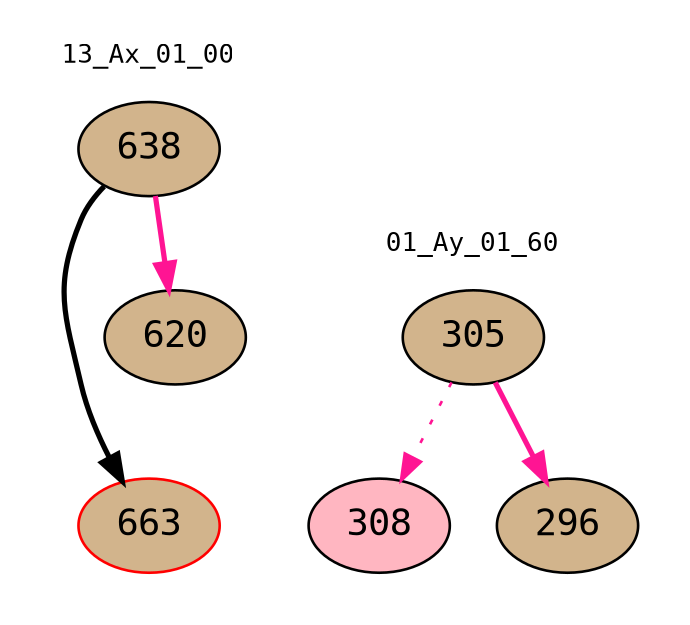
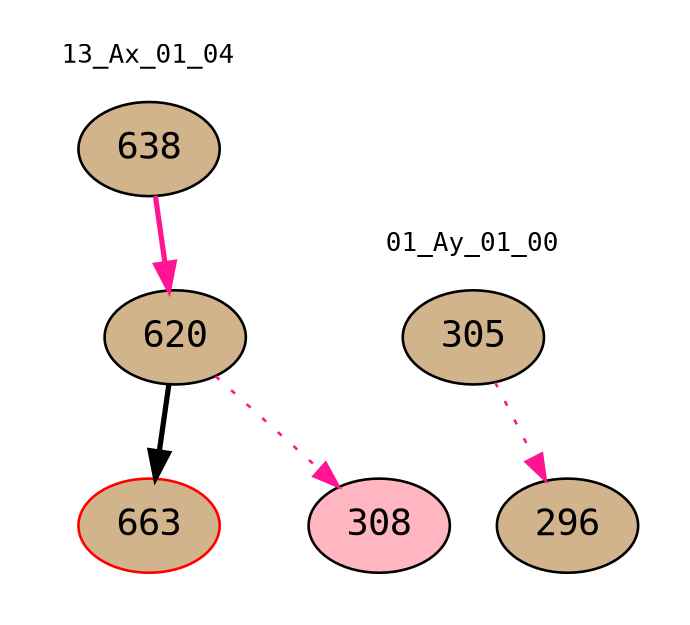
cluster "13_Ax_01_00": label "13_Ax_01_00" -> "13_Ax_01_04"
cluster "01_Ay_01_60": label "01_Ay_01_60" -> "01_Ay_01_00"
edge "638" -> "663": now "620" -> "663"
edge "305" -> "308": now "620" -> "308"
edge "305" -> "296": style bold -> dotted
